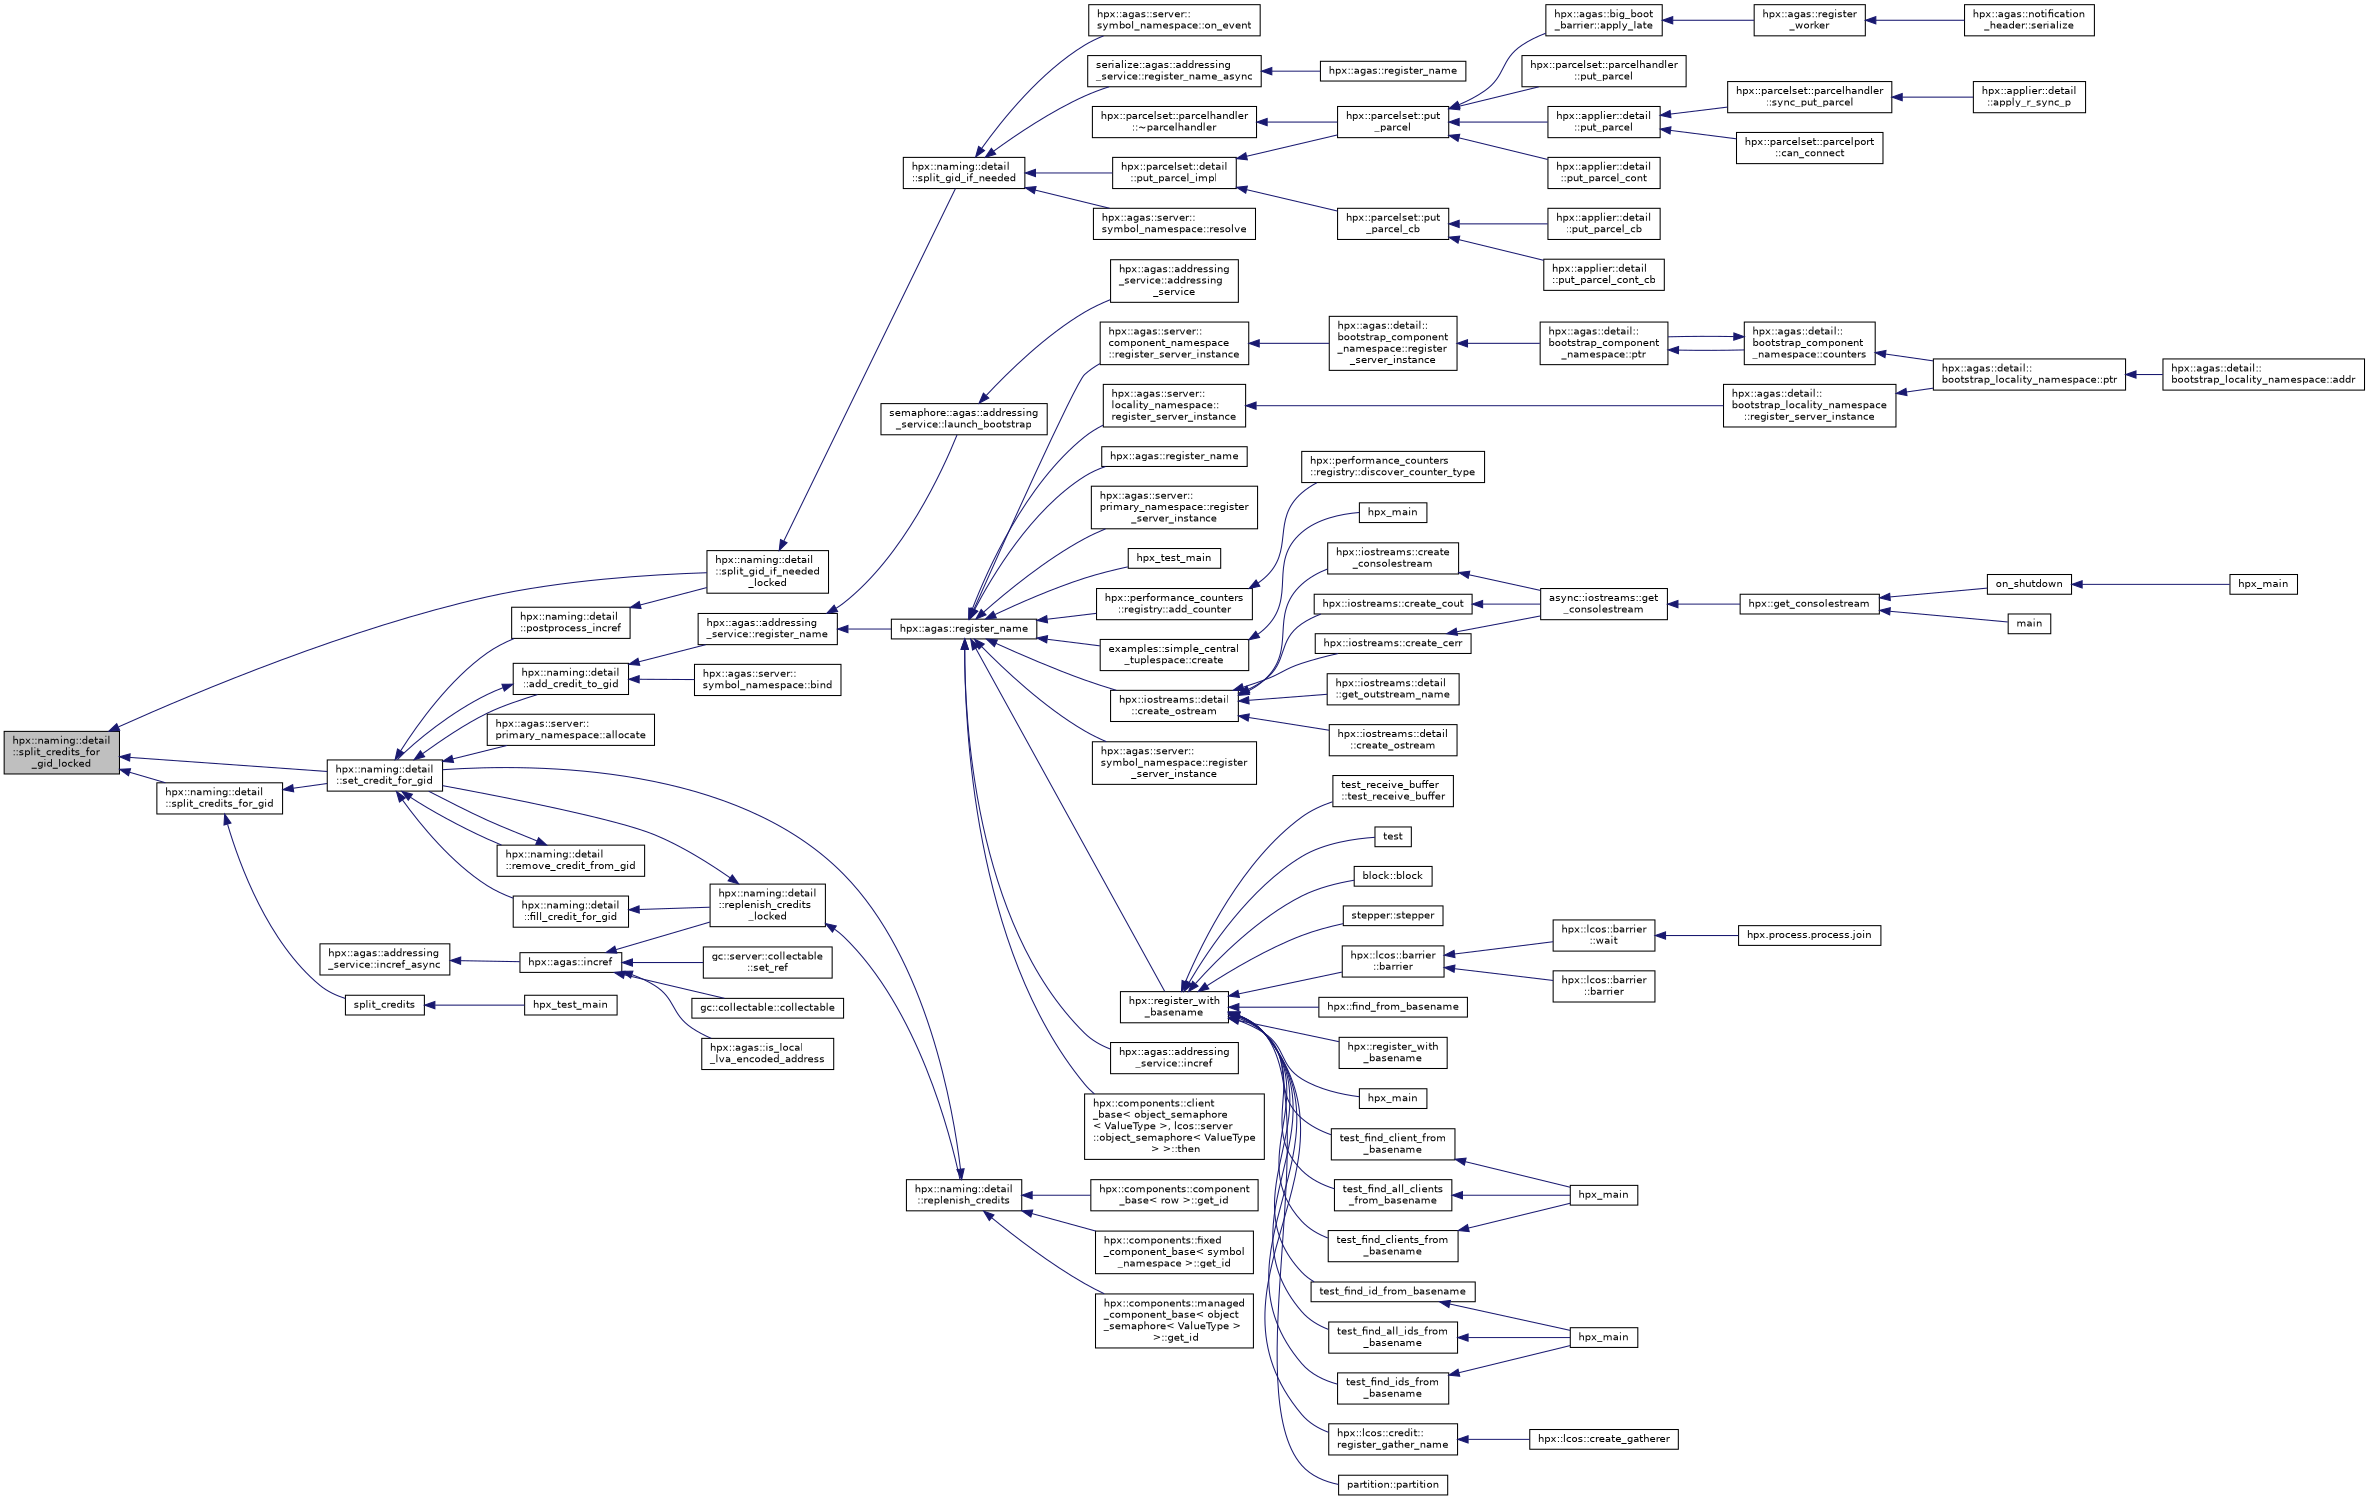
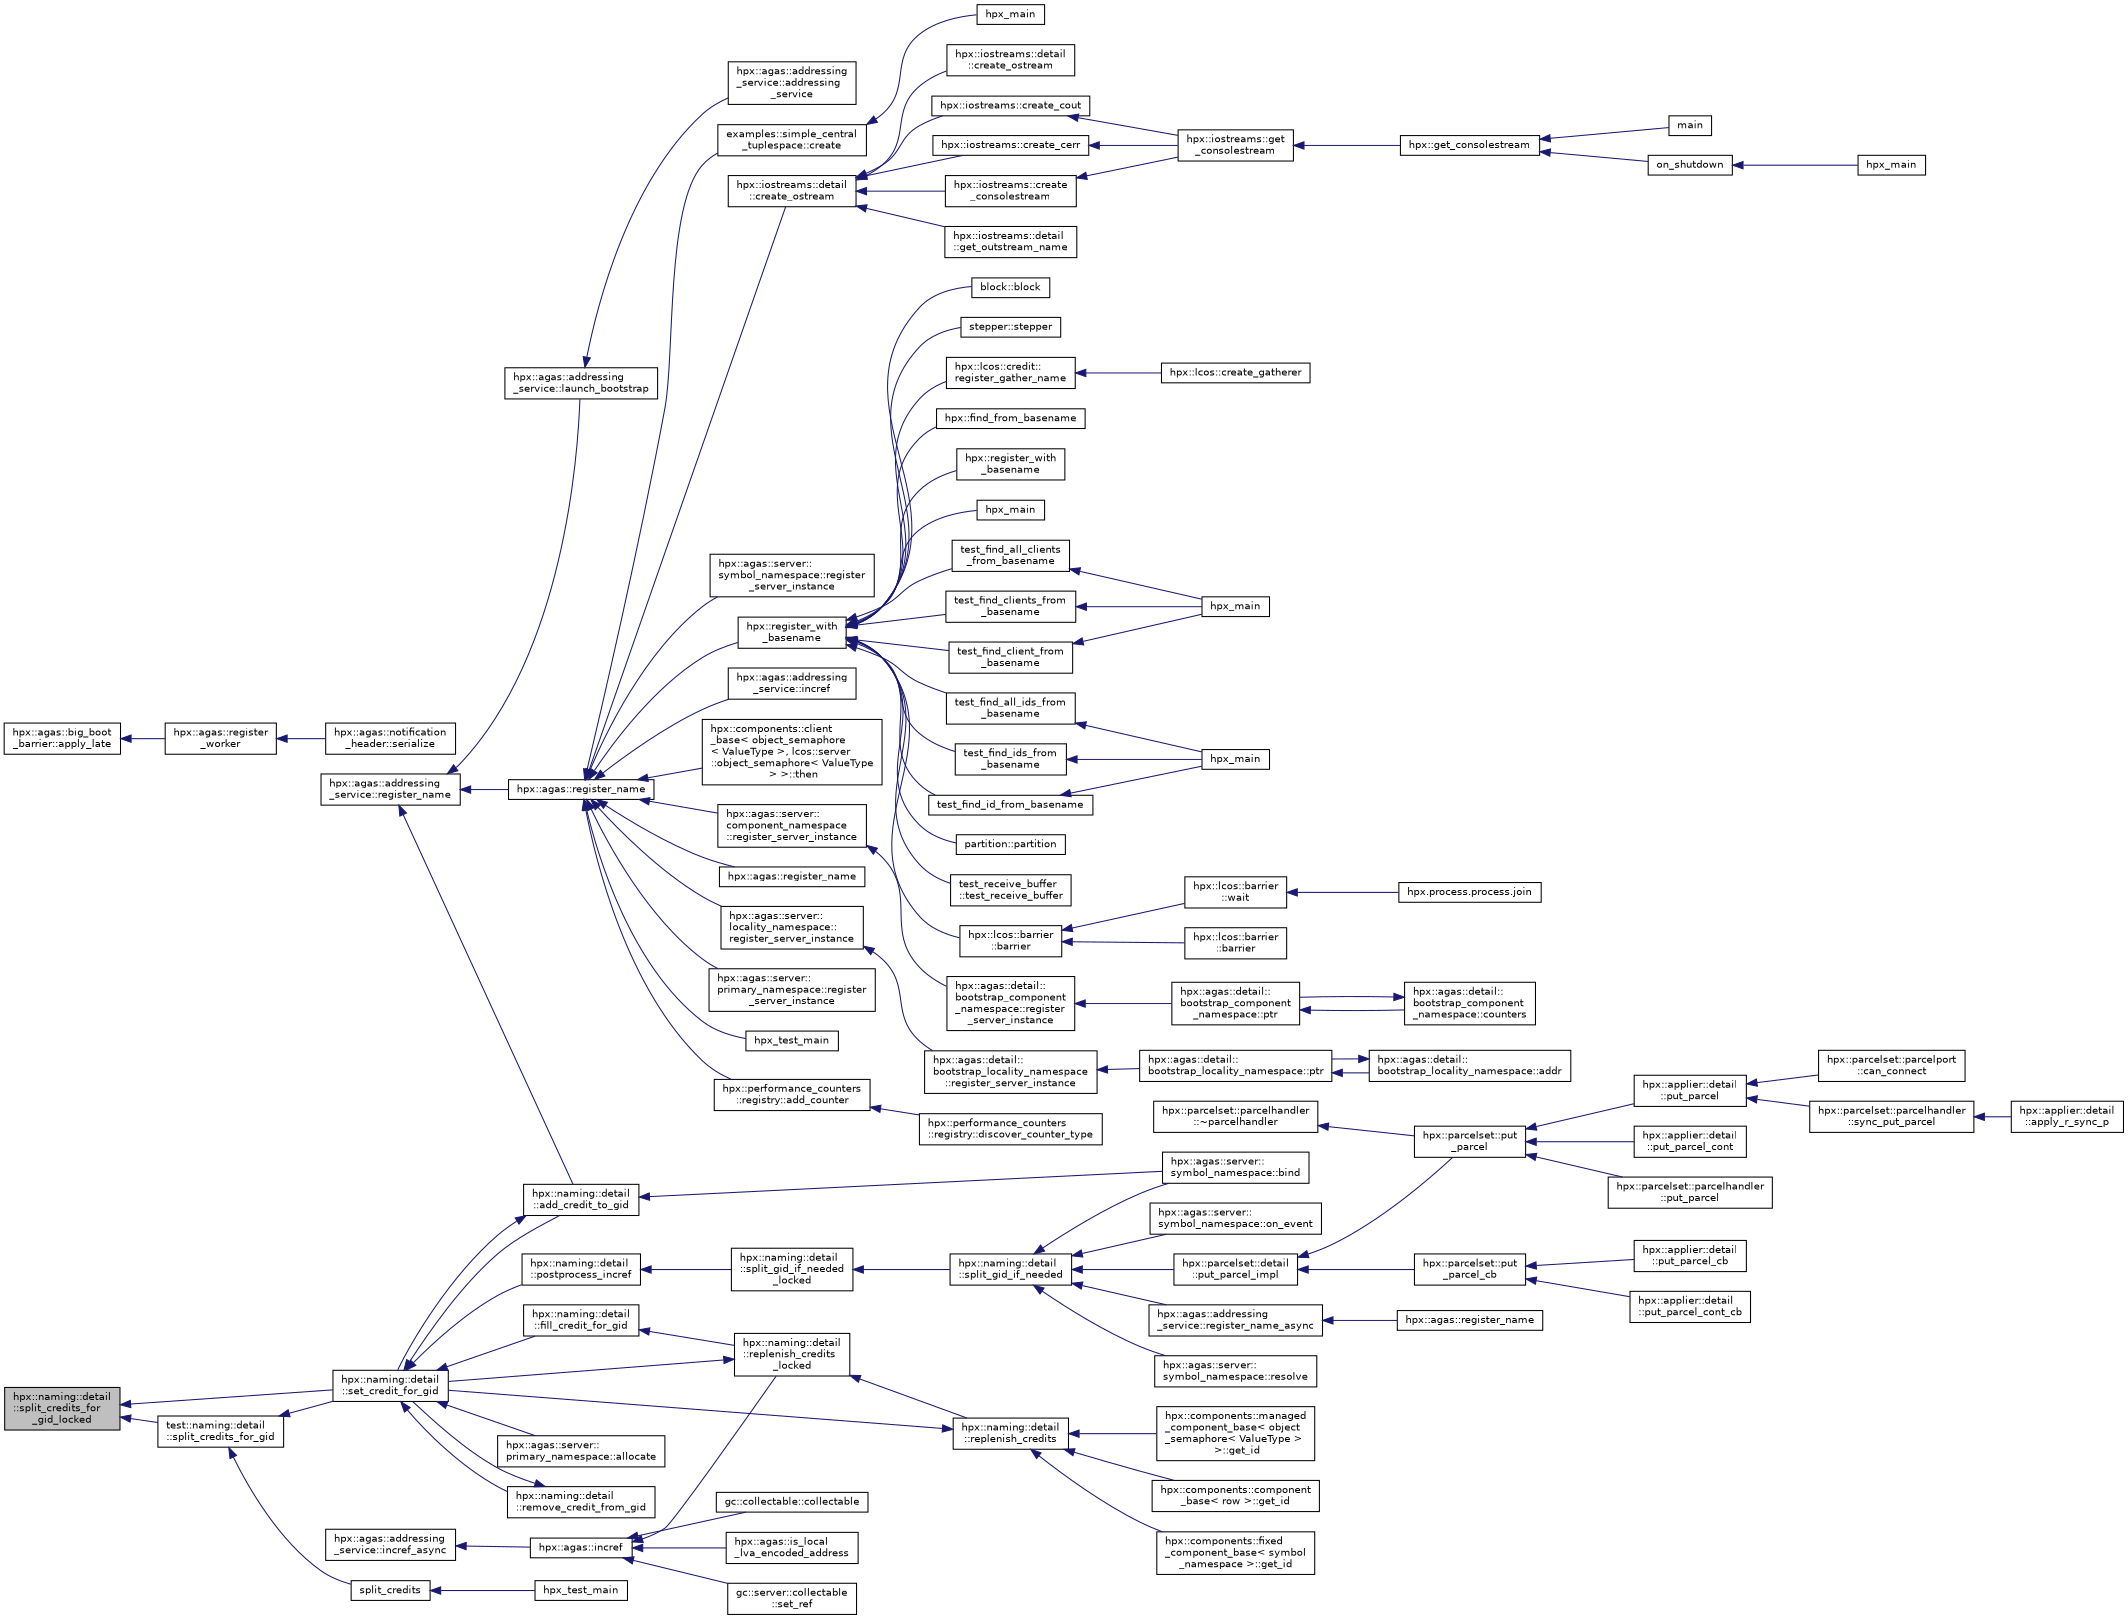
edge "hpx::agas::big_boot _barrier::apply_late" -> "hpx::parcelset::put _parcel": removed
node "serialize::agas::addressing _service::register_name_async": label "serialize::agas::addressing _service::register_name_async" -> "hpx::agas::addressing _service::register_name_async"
edge "hpx::agas::detail:: bootstrap_locality_namespace::ptr" -> "hpx::agas::detail:: bootstrap_component _namespace::counters": now "hpx::agas::detail:: bootstrap_locality_namespace::ptr" -> "hpx::agas::detail:: bootstrap_locality_namespace::addr"
node "semaphore::agas::addressing _service::launch_bootstrap": label "semaphore::agas::addressing _service::launch_bootstrap" -> "hpx::agas::addressing _service::launch_bootstrap"
node "async::iostreams::get _consolestream": label "async::iostreams::get _consolestream" -> "hpx::iostreams::get _consolestream"
edge "hpx::naming::detail ::split_gid_if_needed _locked" -> "hpx::naming::detail ::split_credits_for _gid_locked": removed
edge "hpx::agas::addressing _service::register_name" -> "hpx::naming::detail ::add_credit_to_gid": reversed
node "hpx::naming::detail ::split_credits_for_gid": label "hpx::naming::detail ::split_credits_for_gid" -> "test::naming::detail ::split_credits_for_gid"
node "test": removed
edge "hpx::agas::server:: symbol_namespace::bind" -> "hpx::naming::detail ::split_gid_if_needed": added
